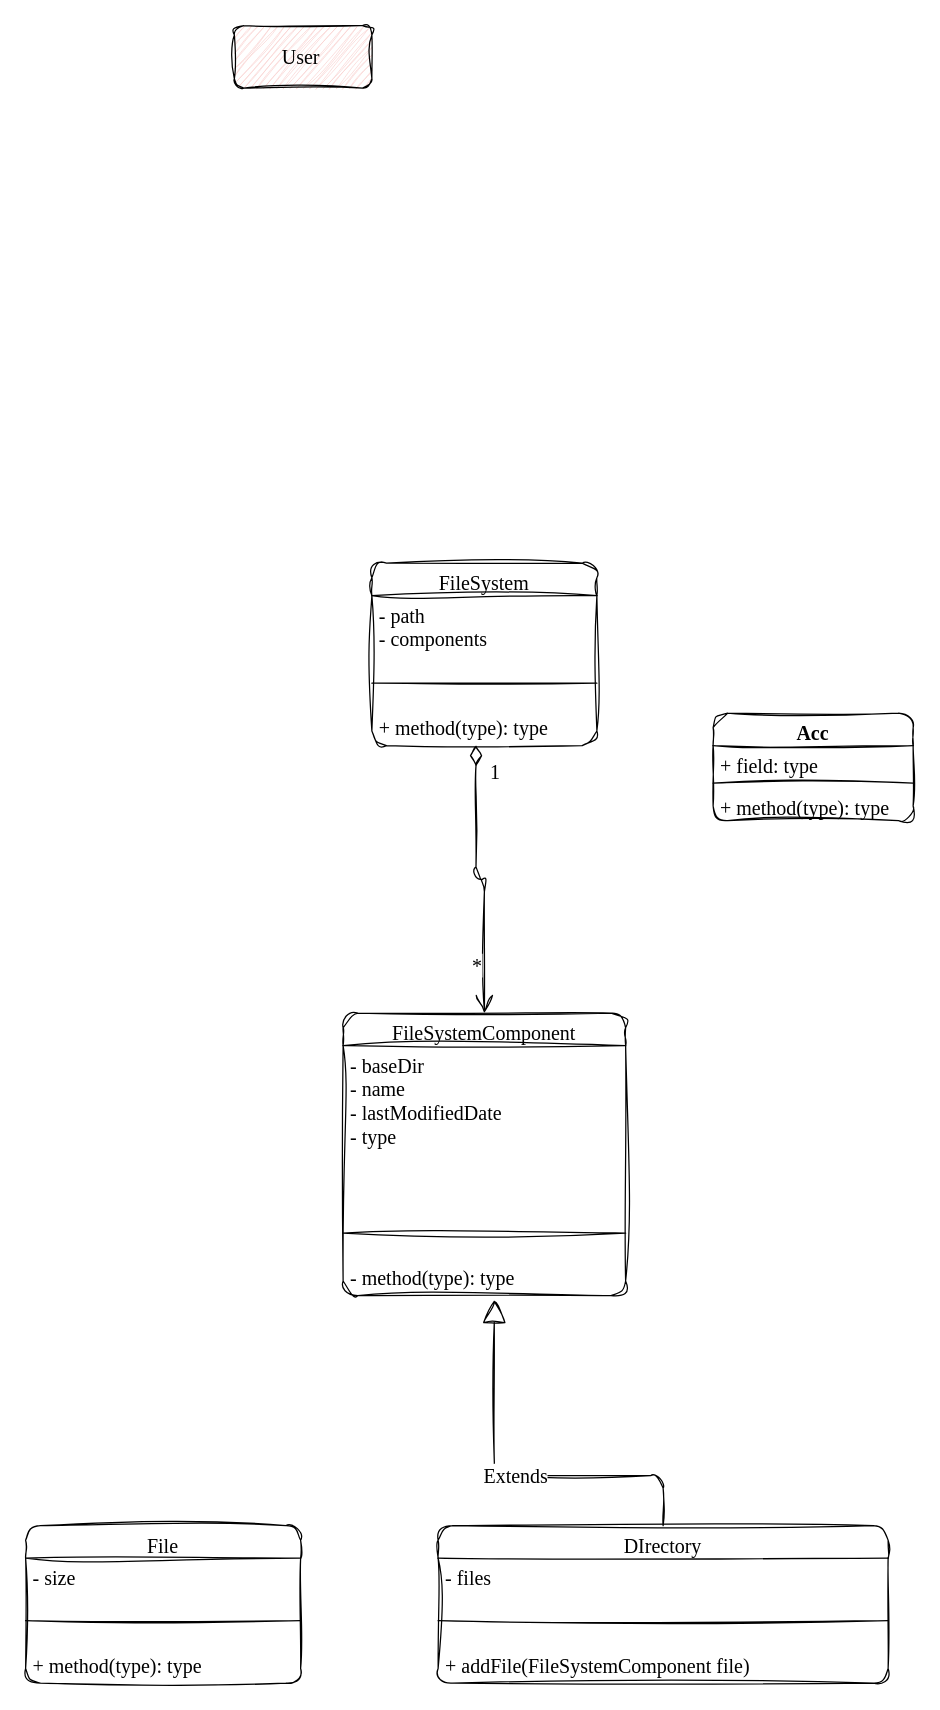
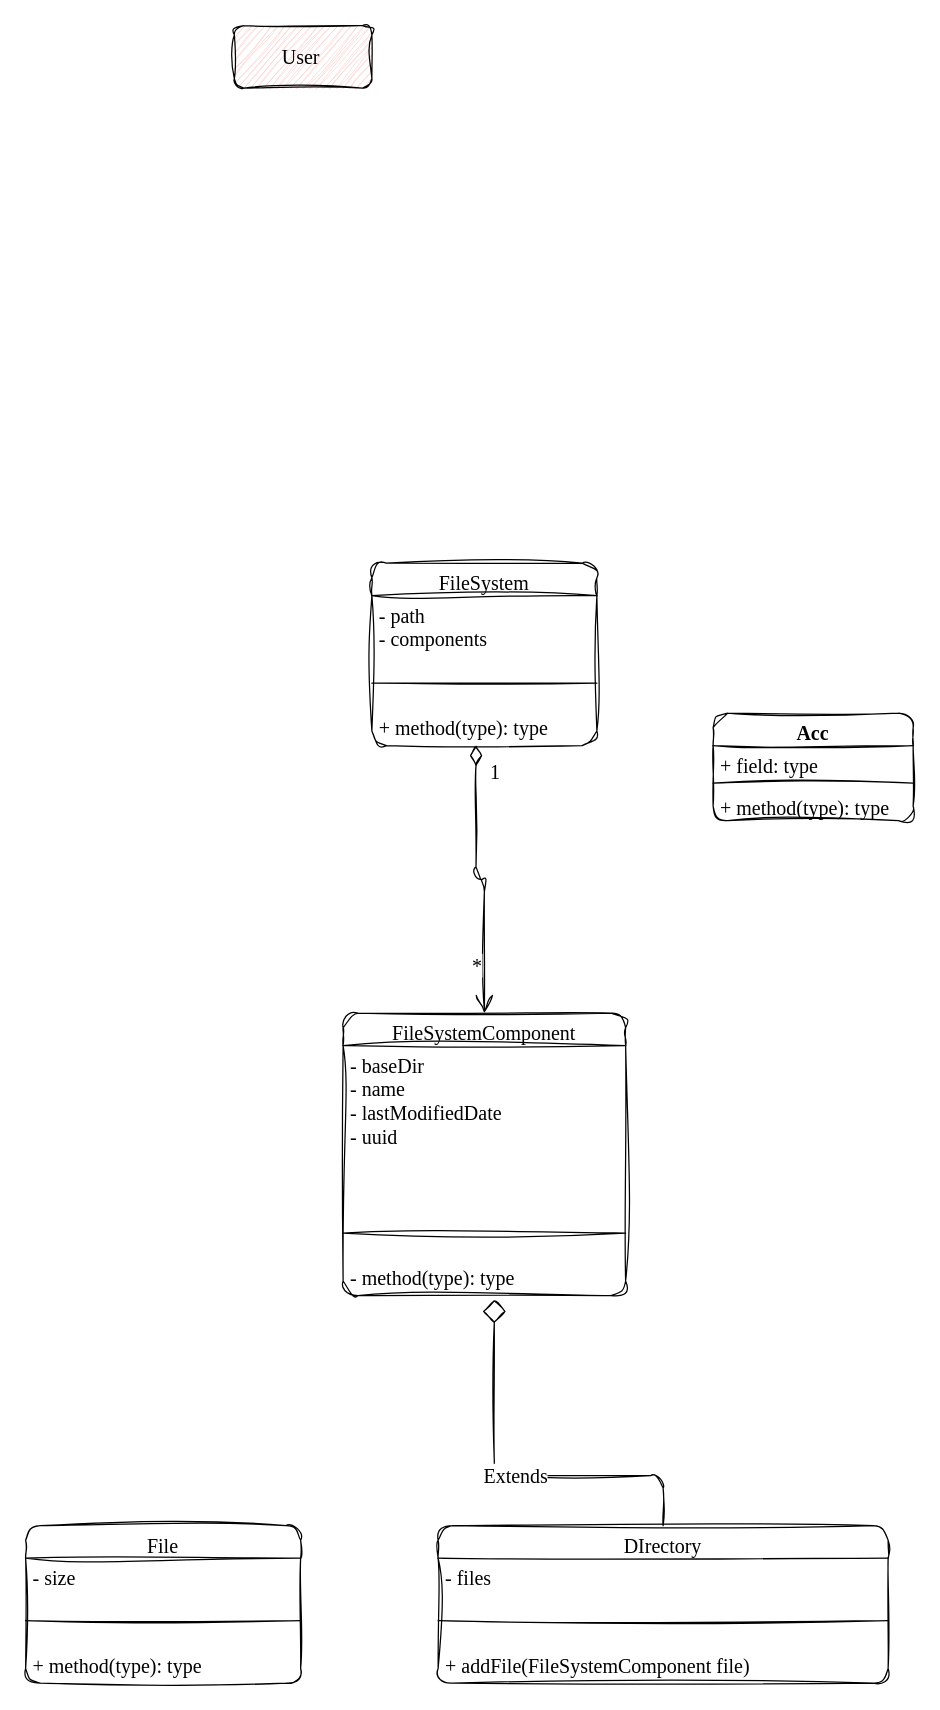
node "- baseDir - name - lastModifiedDate - type": label "- baseDir - name - lastModifiedDate - type" -> "- baseDir - name - lastModifiedDate - uuid"
edge "DIrectory" -> "- method(type): type": arrowhead block -> diamond
